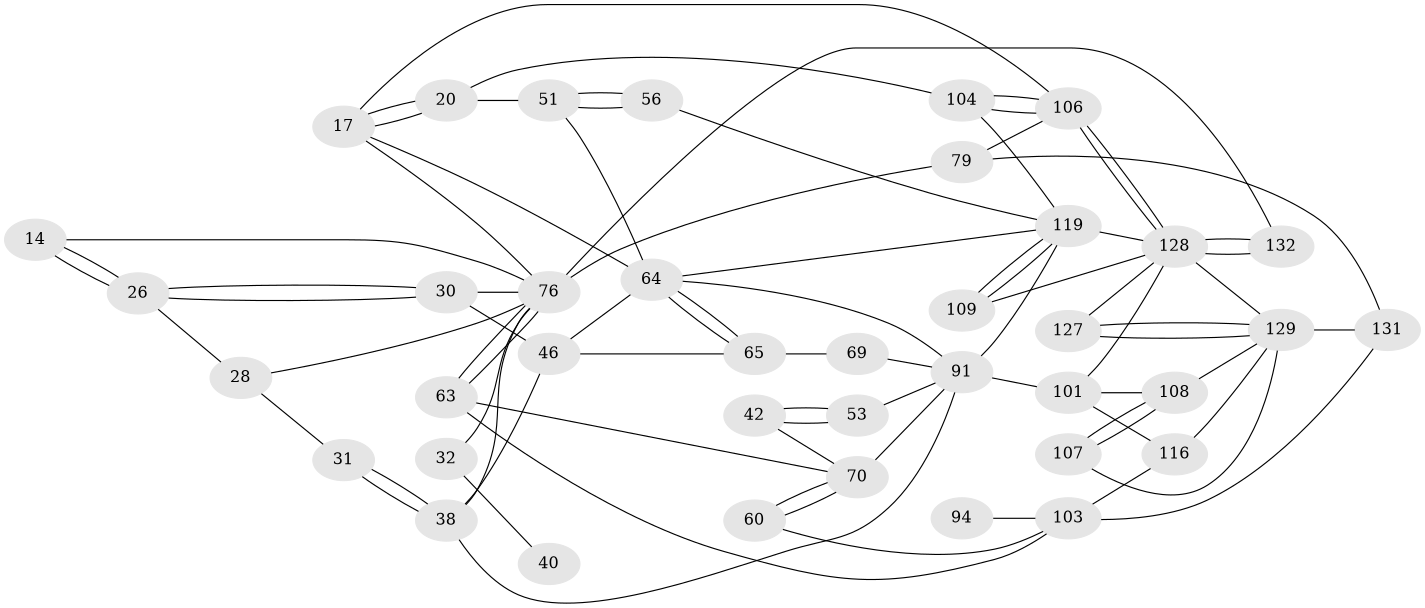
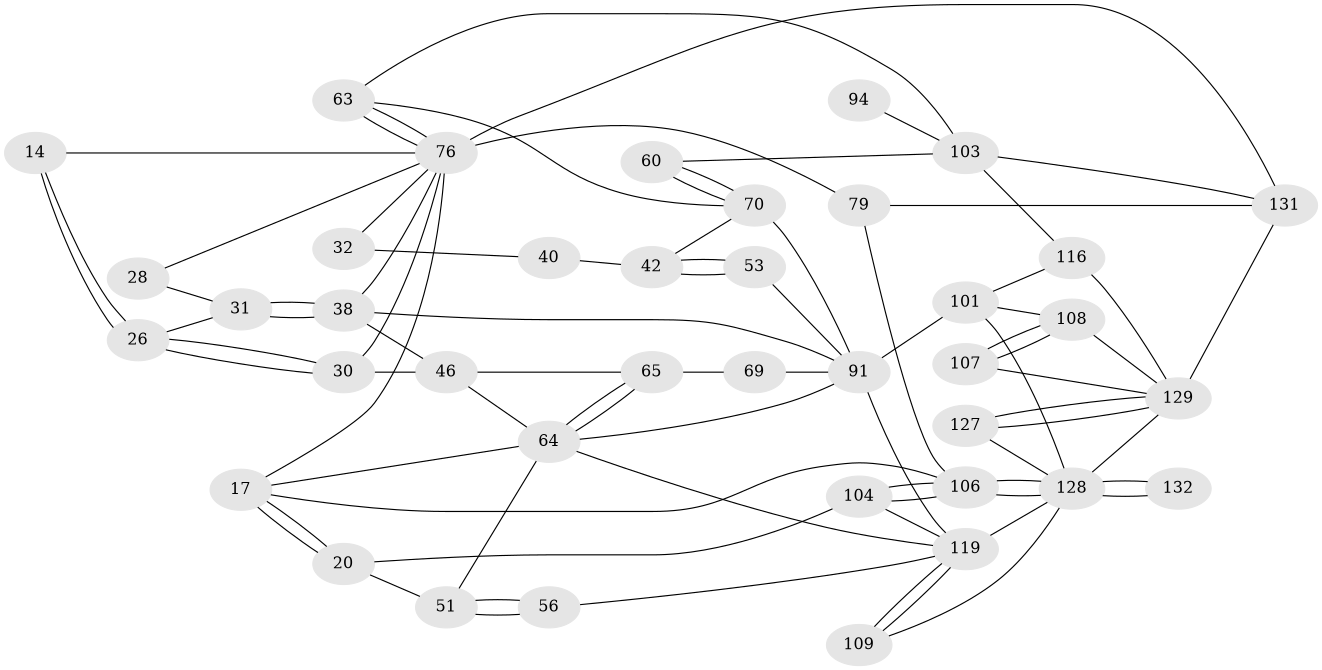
edge "132" -- "76": now "131" -- "76"
edge "40" -- "42": added
edge "26" -- "28": now "26" -- "31"
